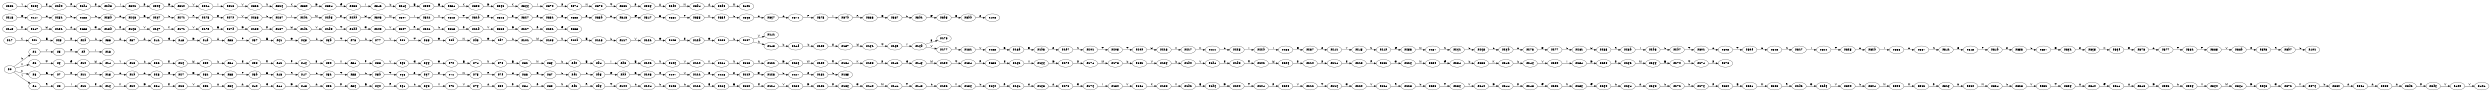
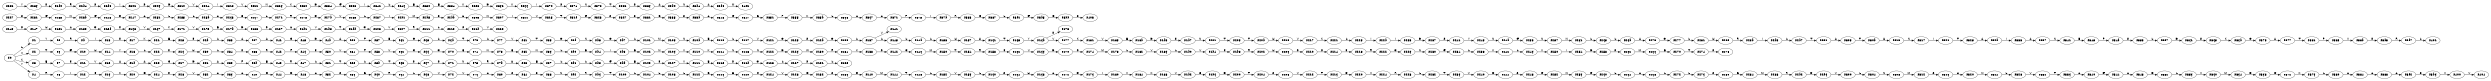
node "S239": added
edge "S223" -> "S227": removed, label "D"
edge "S13" -> "S17": added, label "F"
